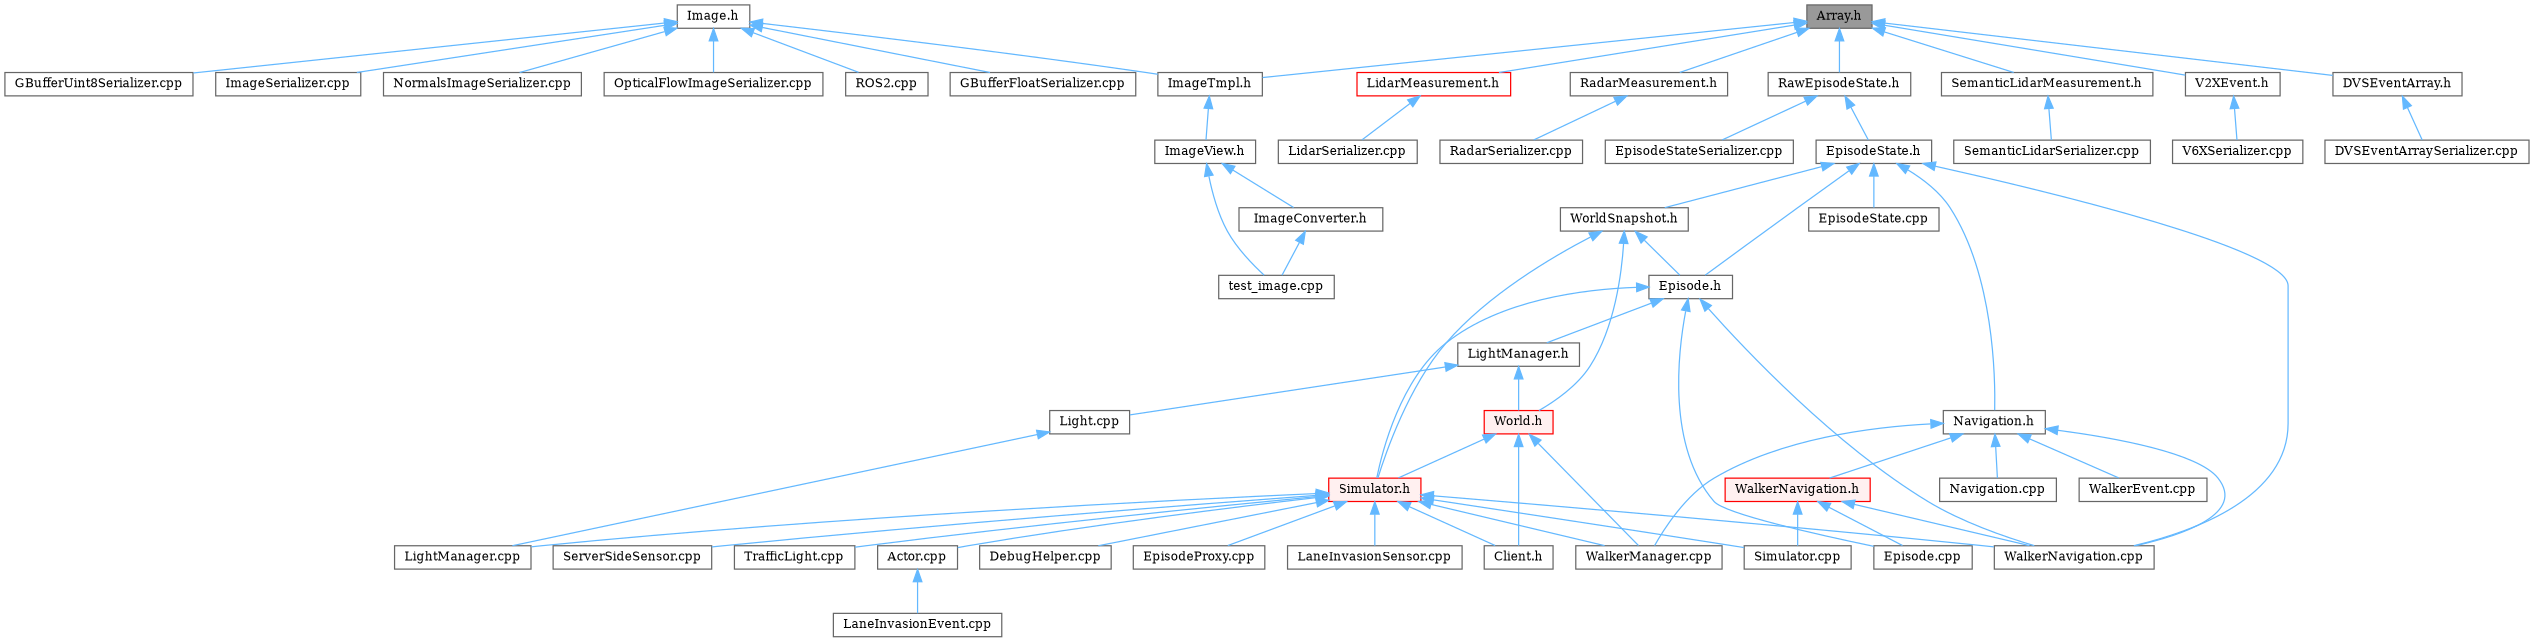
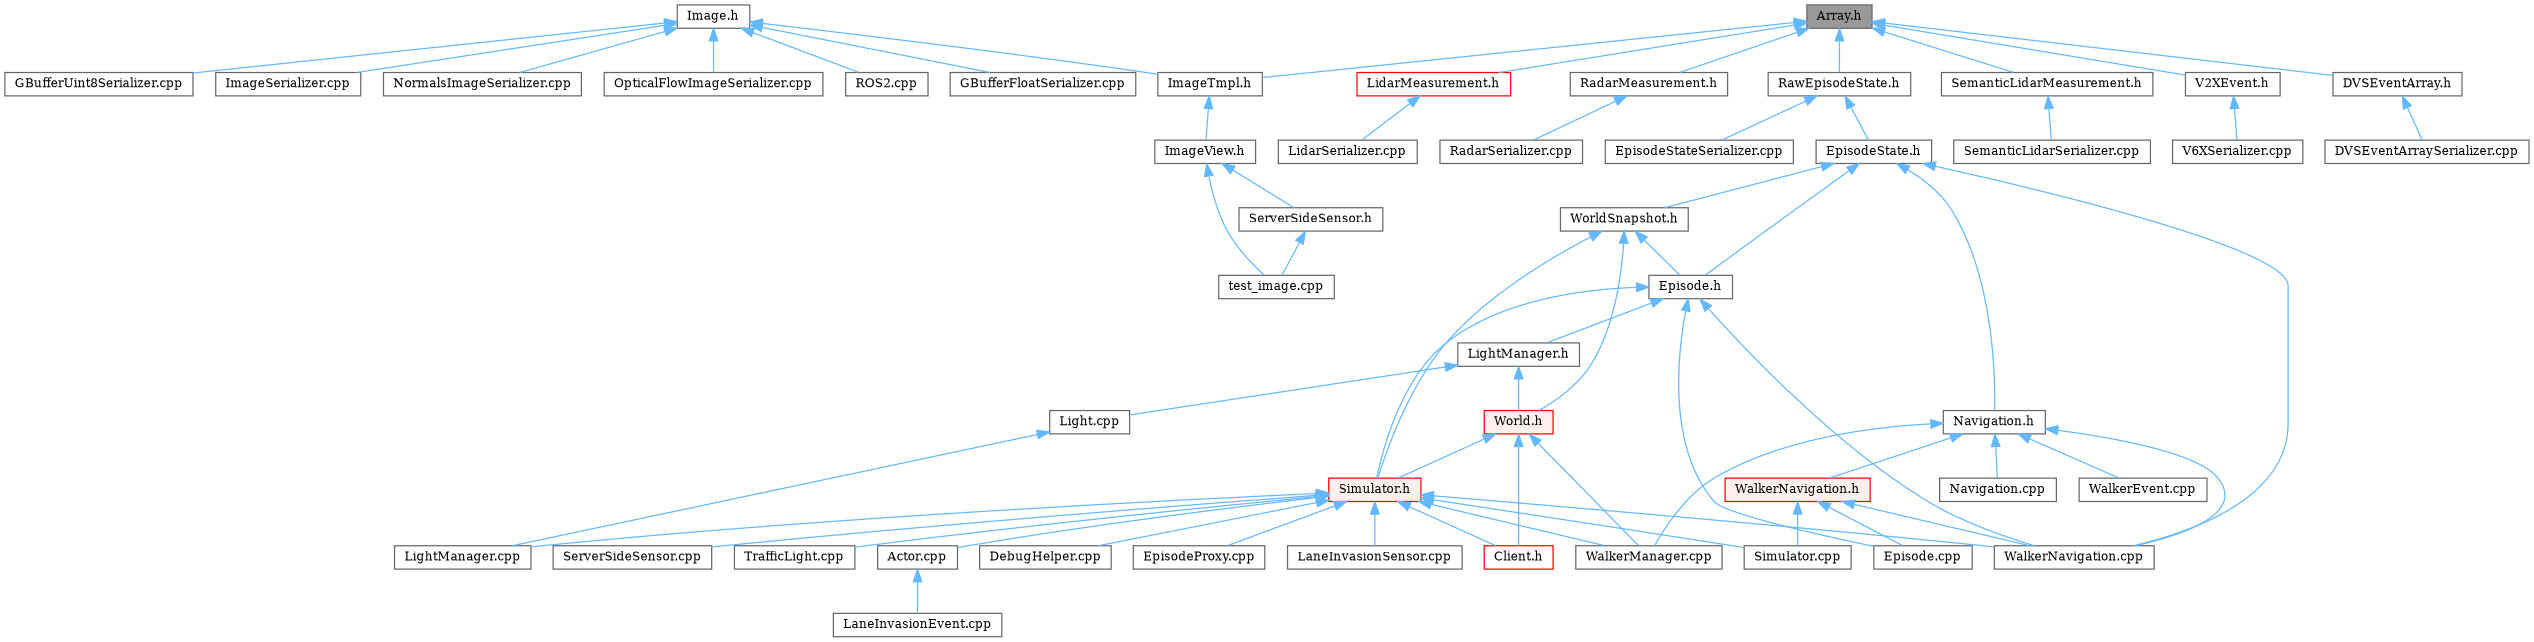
node "ImageConverter.h": label "ImageConverter.h" -> "ServerSideSensor.h"
node "EpisodeState.cpp": removed
node "Client.h": color grey40 -> red
